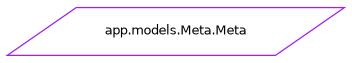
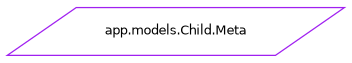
node "app.models.Meta.Meta": label "app.models.Meta.Meta" -> "app.models.Child.Meta"
